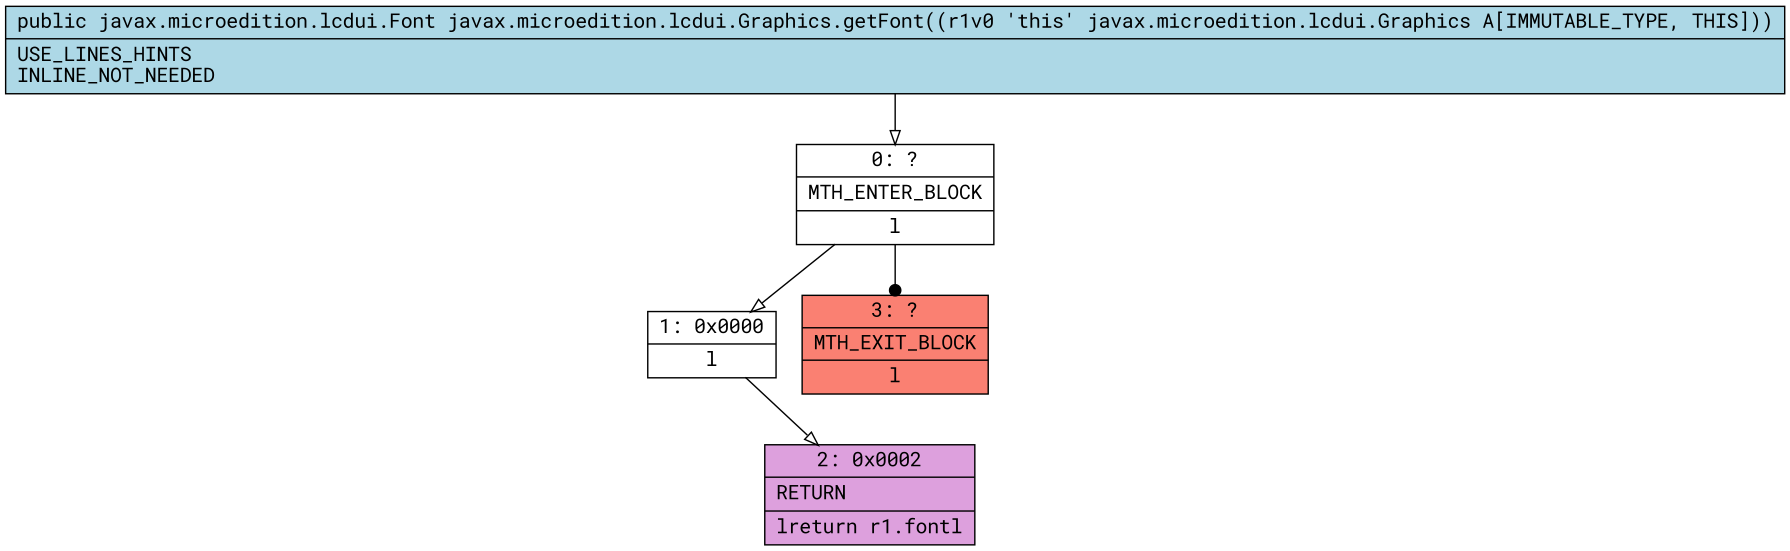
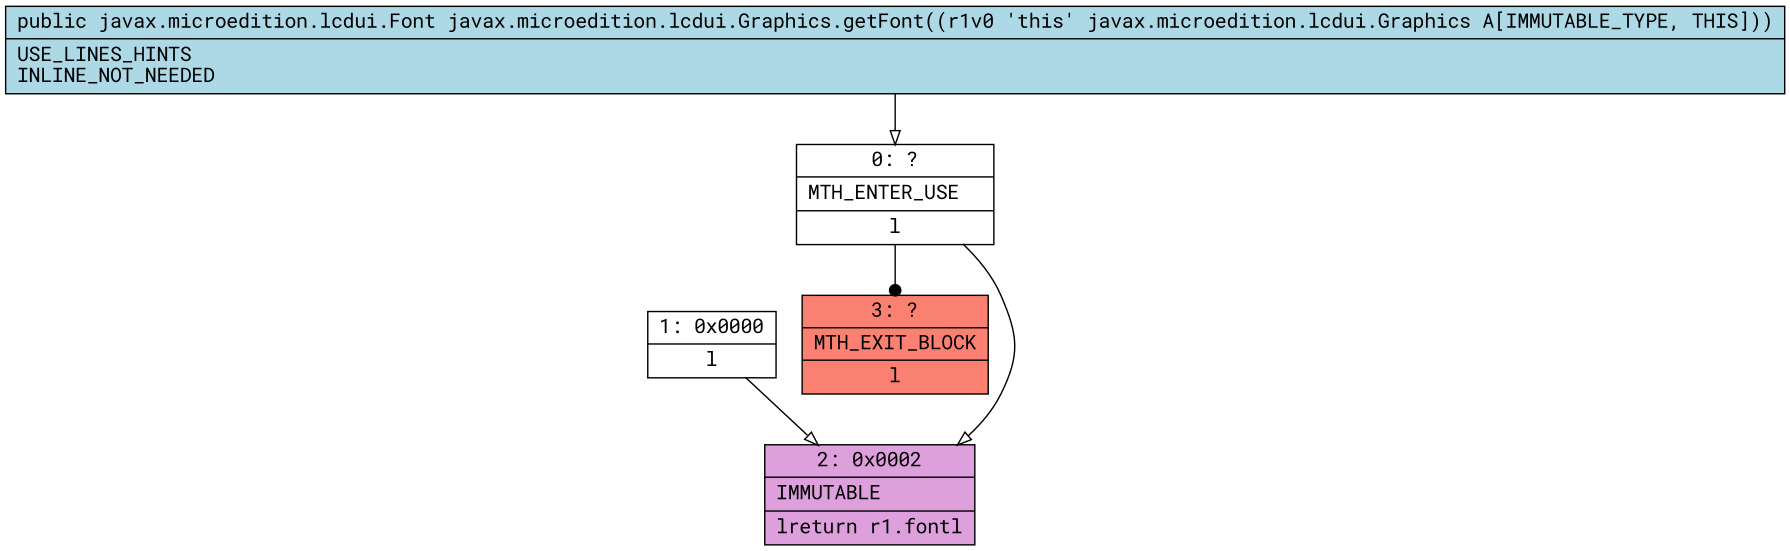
node "0: ?": text "MTH_ENTER_BLOCK" -> "MTH_ENTER_USE"
edge "0: ?" -> "1: 0x0000": now "0: ?" -> "2: 0x0002"
node "2: 0x0002": text "RETURN" -> "IMMUTABLE"
